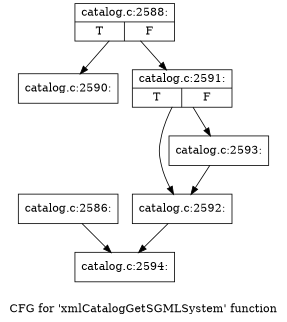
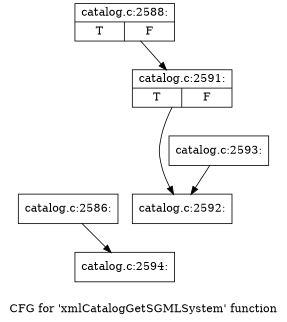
node "catalog.c:2590:": removed
edge "catalog.c:2591:" -> "catalog.c:2593:": removed
edge "catalog.c:2592:" -> "catalog.c:2594:": removed
